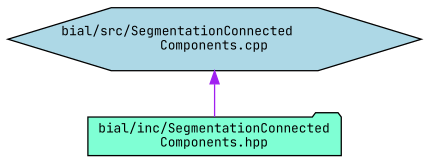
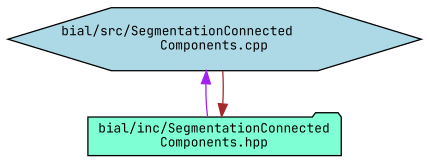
edge "bial/src/SegmentationConnected Components.cpp" -> "bial/inc/SegmentationConnected Components.hpp": added
